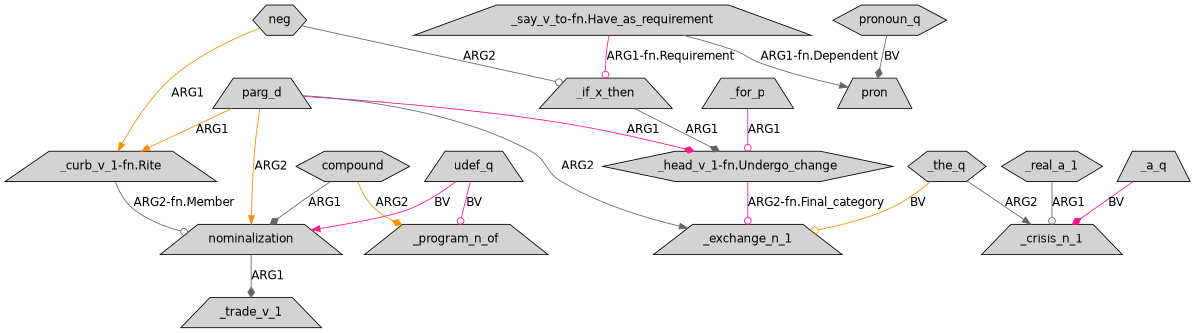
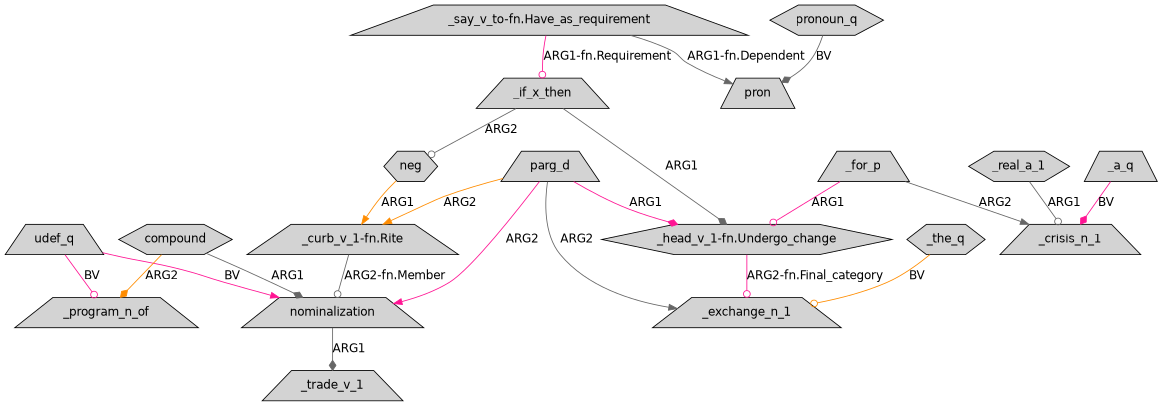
edge "neg" -> "_if_x_then": reversed
edge "parg_d" -> "_curb_v_1-fn.Rite": label "ARG1" -> "ARG2"
edge "parg_d" -> "nominalization": color darkorange -> deeppink
edge "_the_q" -> "_crisis_n_1": now "_for_p" -> "_crisis_n_1"
